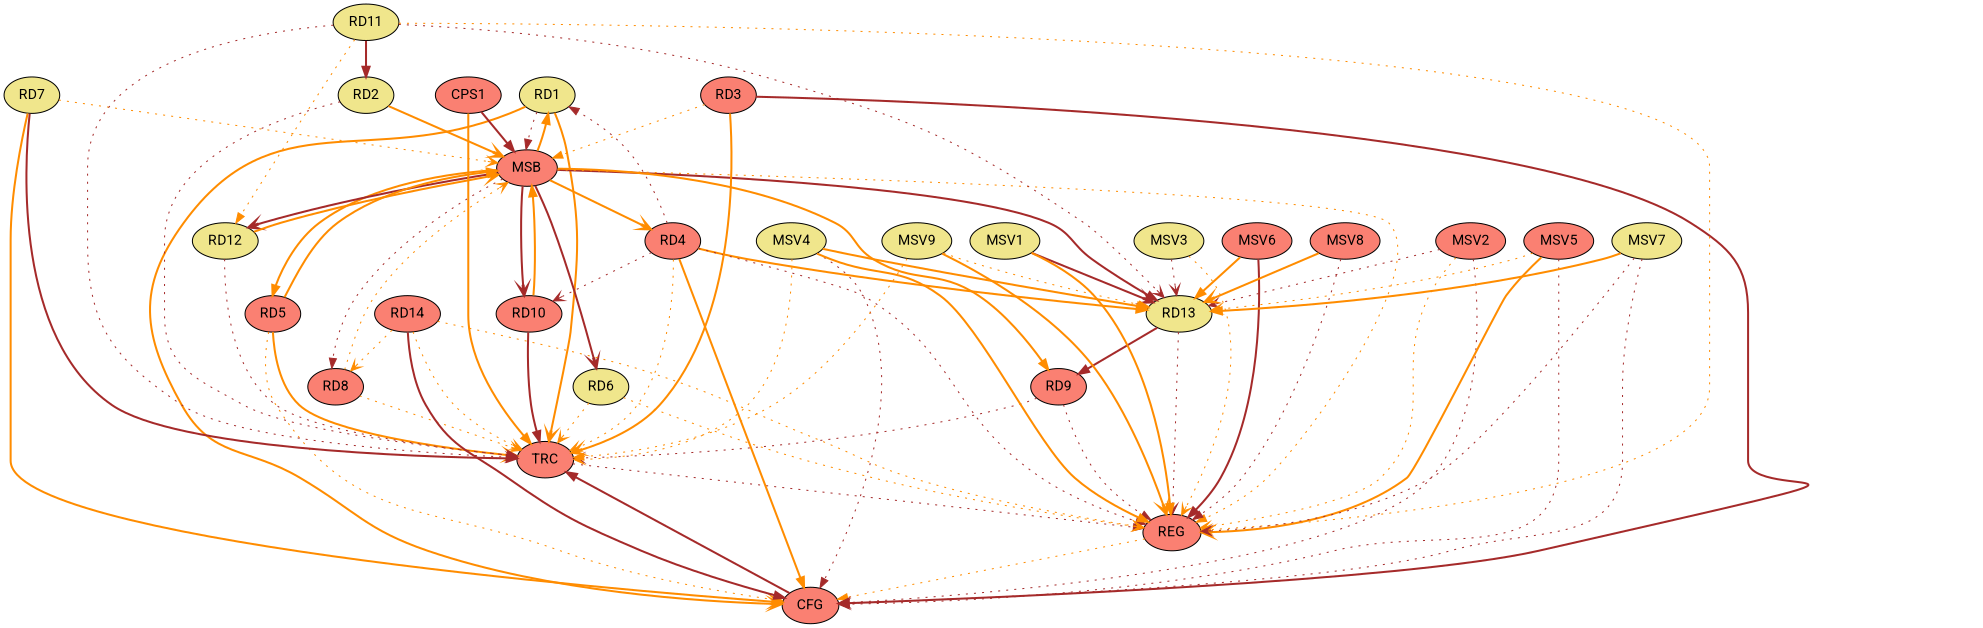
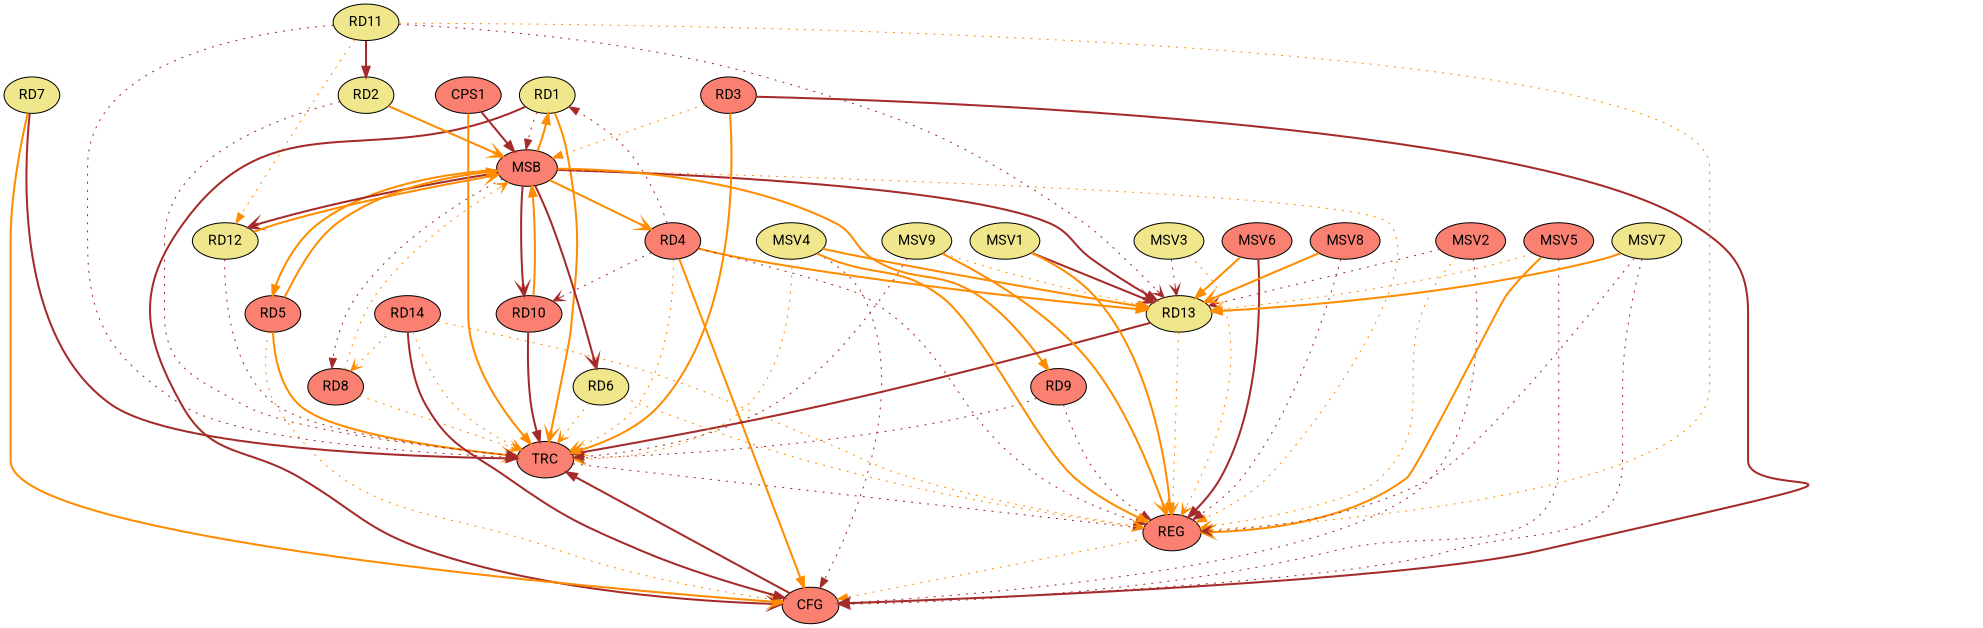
edge "RD7" -> "MSB": removed
edge "RD13" -> "RD9": now "RD13" -> "TRC"
edge "MSV9" -> "TRC": color darkorange -> brown
edge "RD13" -> "REG": color brown -> darkorange
edge "RD1" -> "CFG": color darkorange -> brown
